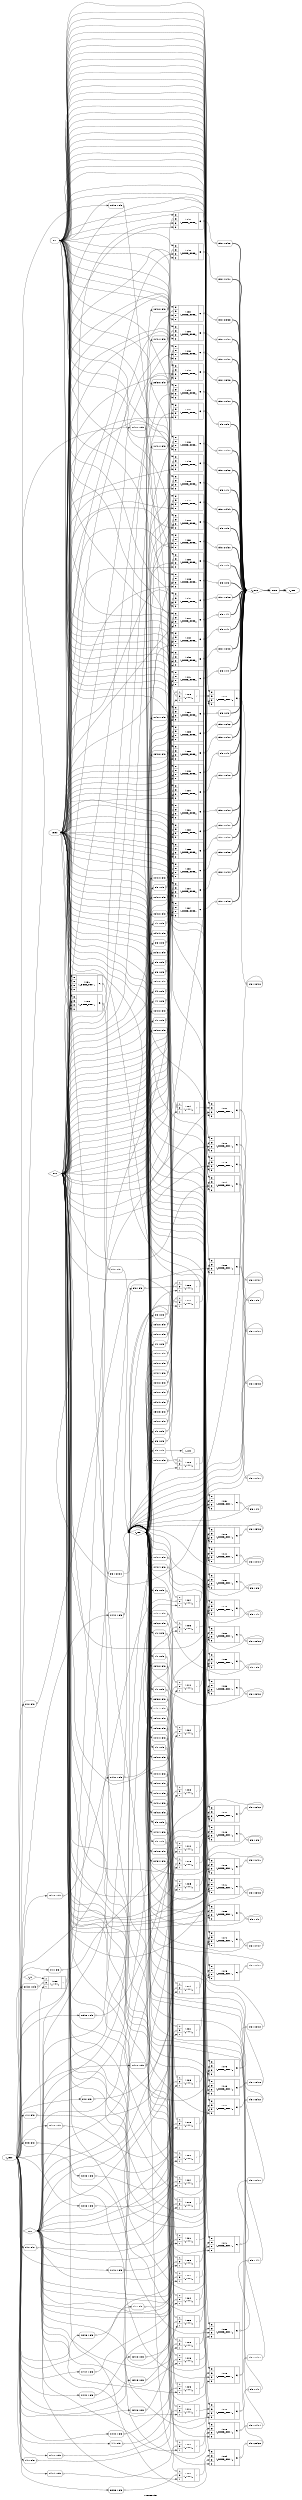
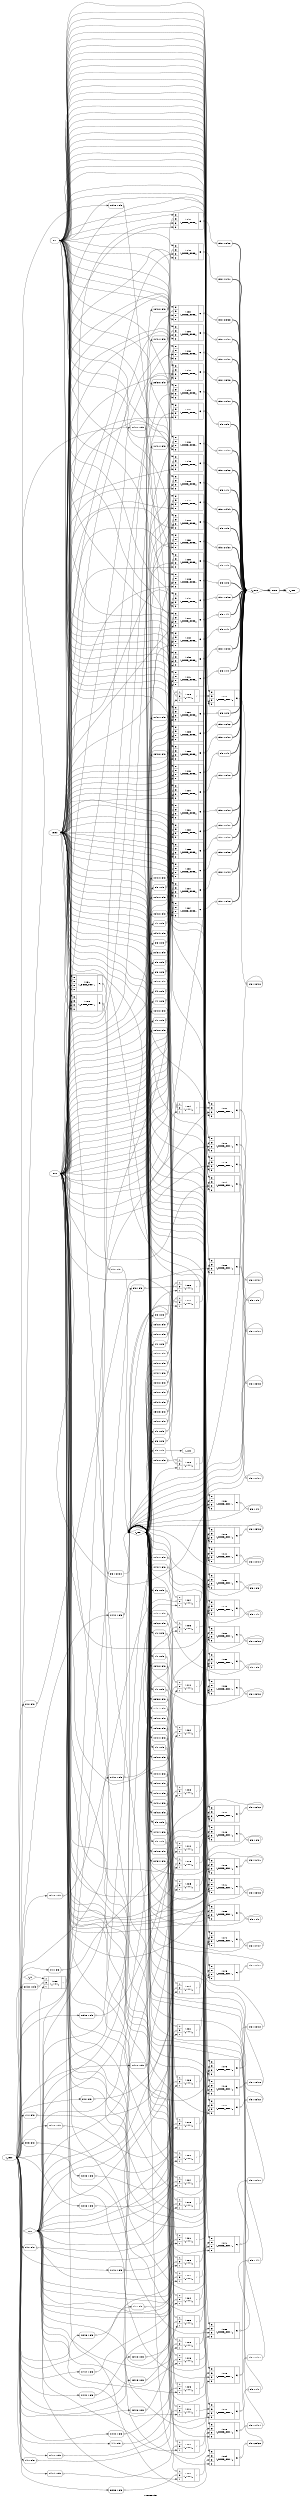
node "load": shape diamond -> octagon
